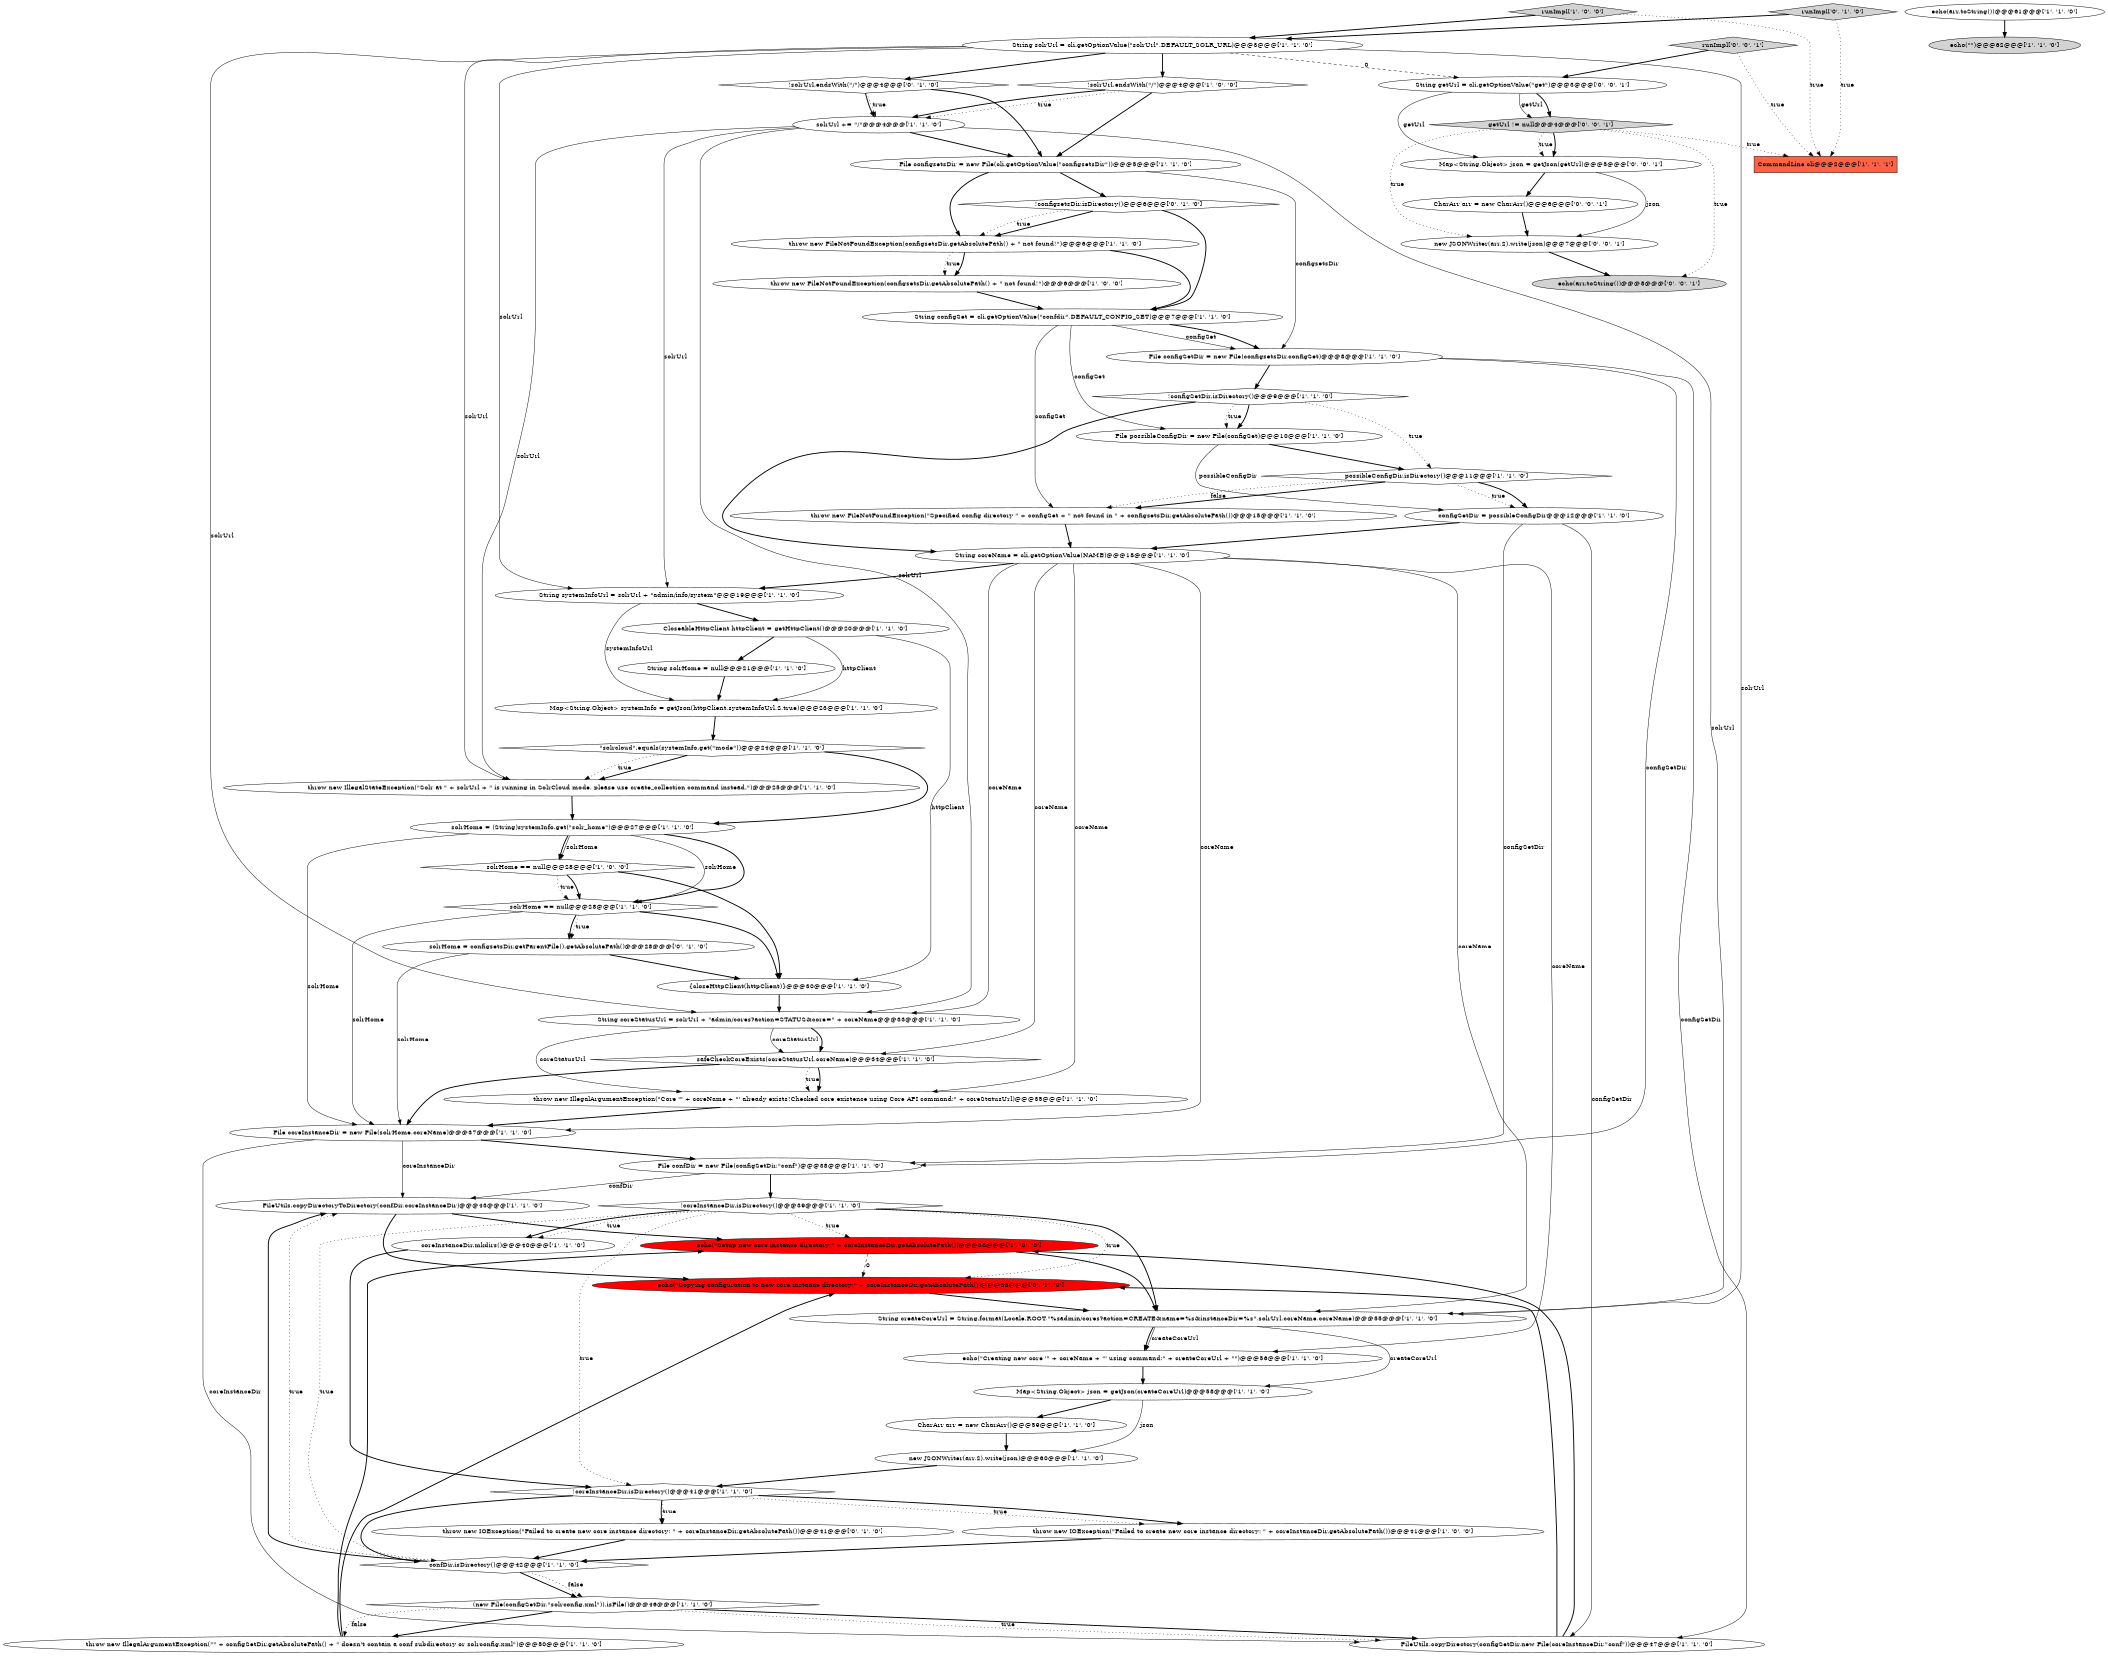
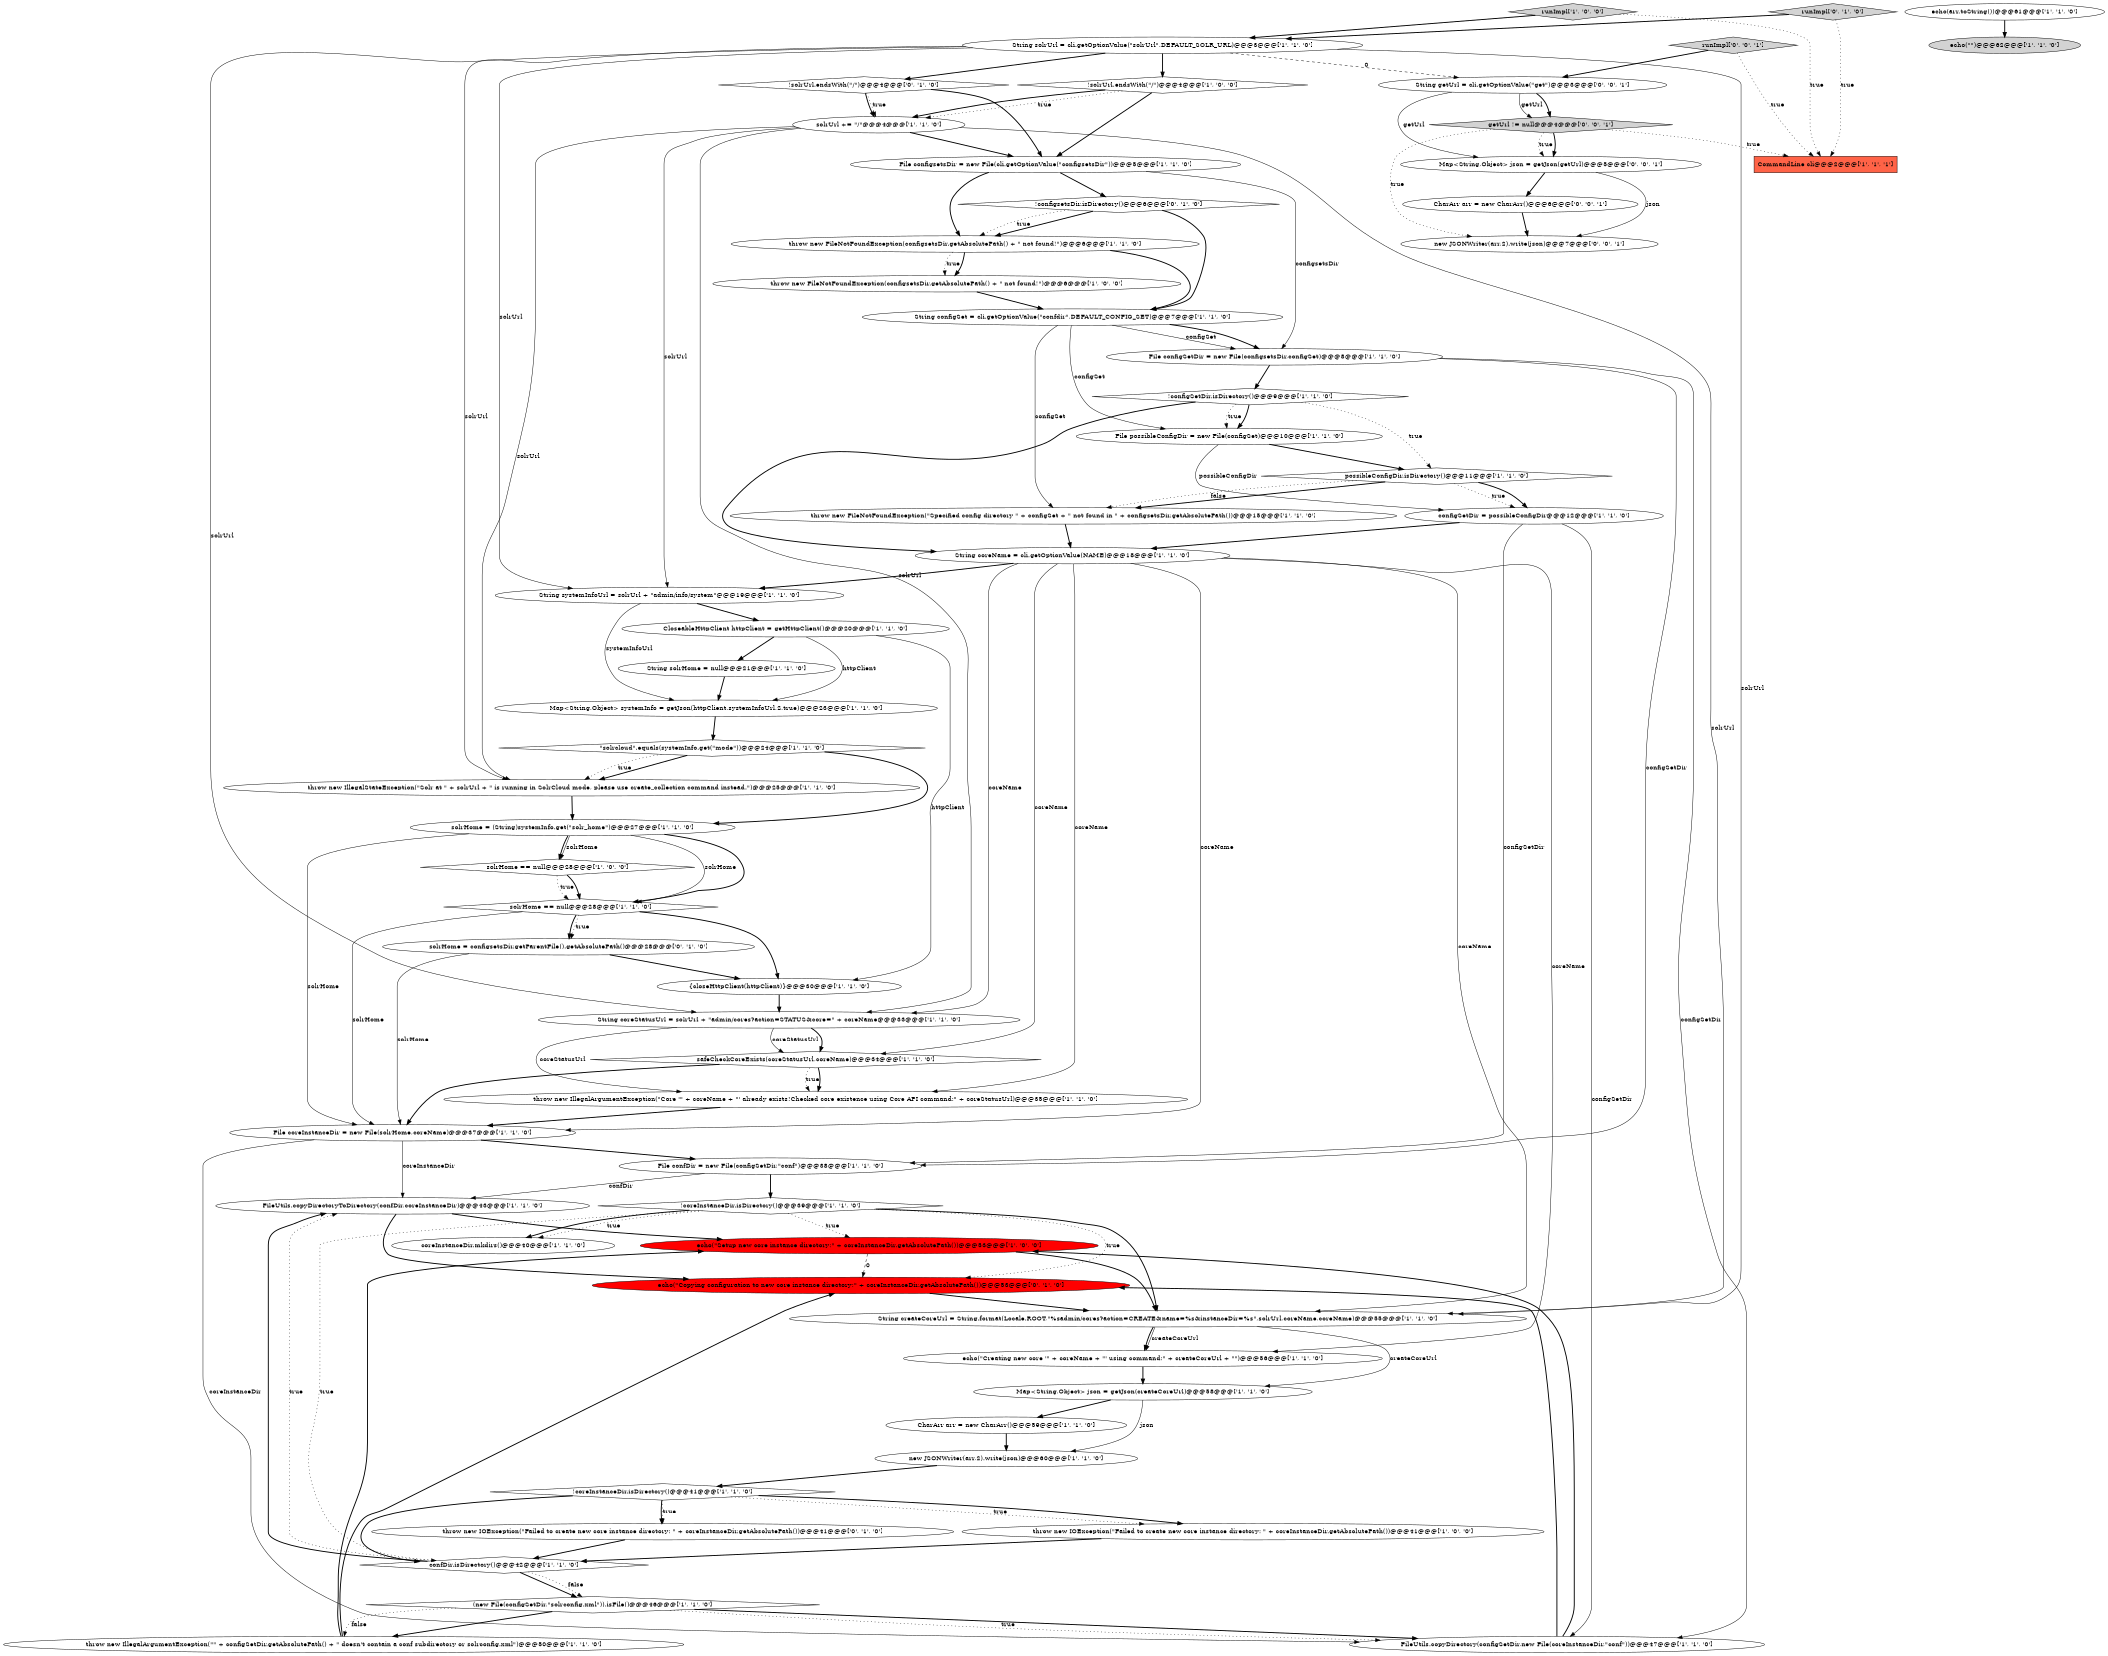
node "echo(arr.toString())@@@8@@@['0', '0', '1']": removed
edge "solrHome == null@@@28@@@['1', '0', '0']" -> "{closeHttpClient(httpClient)}@@@30@@@['1', '1', '0']": removed
edge "!coreInstanceDir.isDirectory()@@@39@@@['1', '1', '0']" -> "!coreInstanceDir.isDirectory()@@@41@@@['1', '1', '0']": removed, label "true"
edge "coreInstanceDir.mkdirs()@@@40@@@['1', '1', '0']" -> "!coreInstanceDir.isDirectory()@@@41@@@['1', '1', '0']": removed
